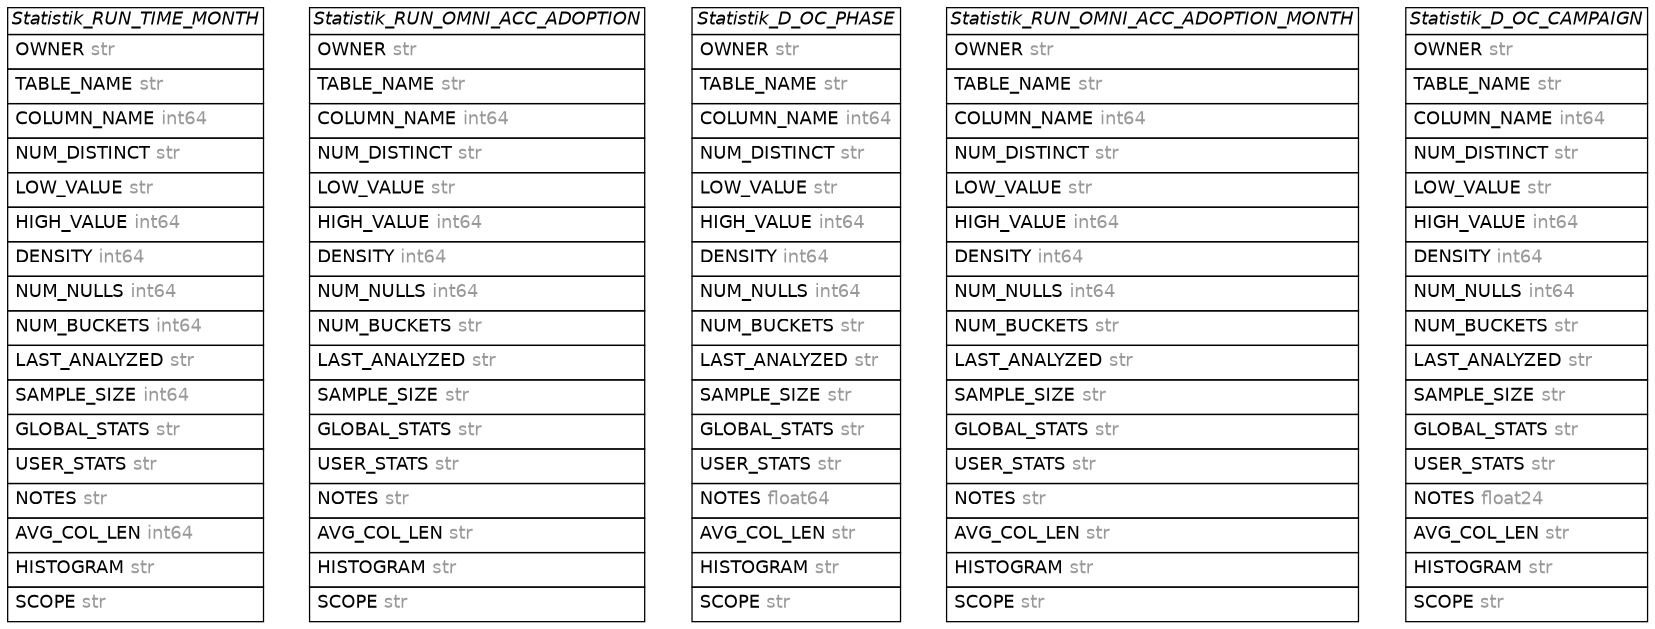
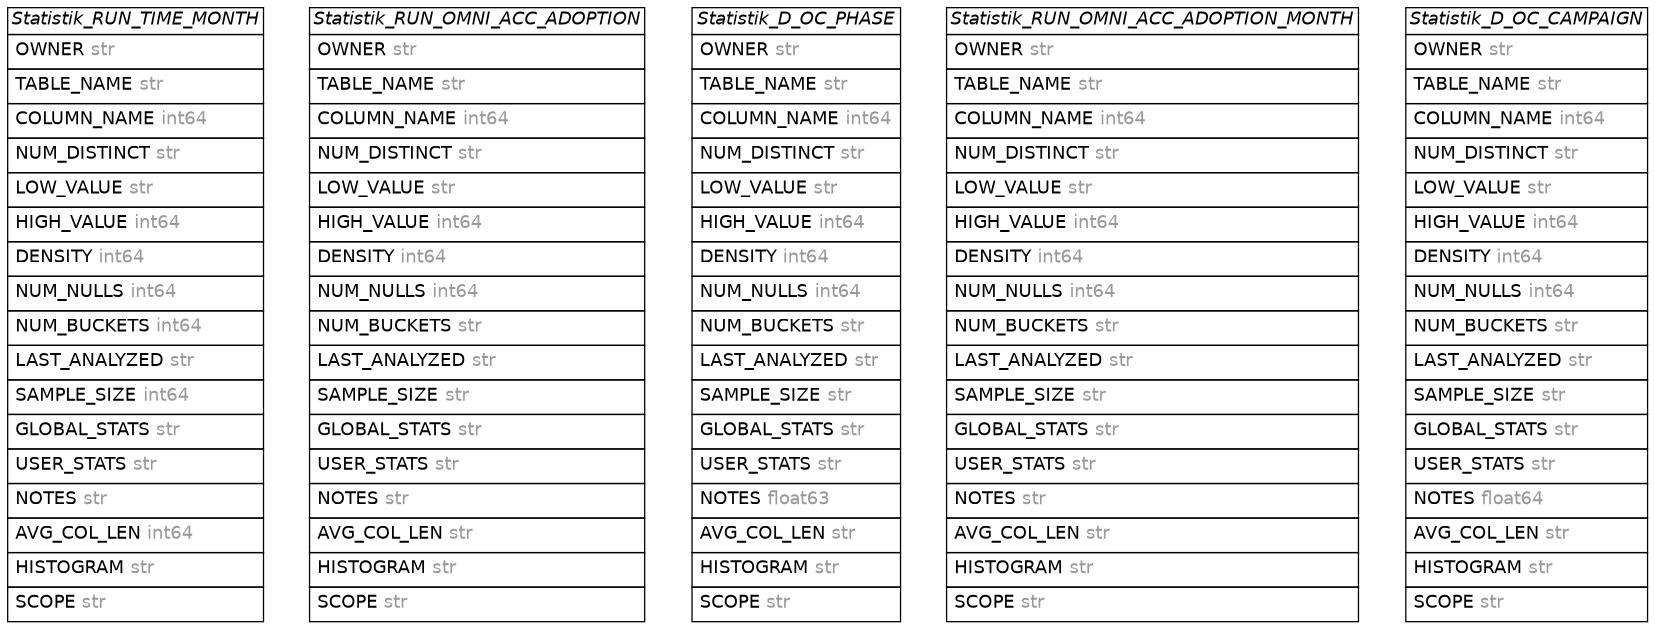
node "Statistik_D_OC_PHASE": text "float64" -> "float63"
node "Statistik_D_OC_CAMPAIGN": text "float24" -> "float64"
